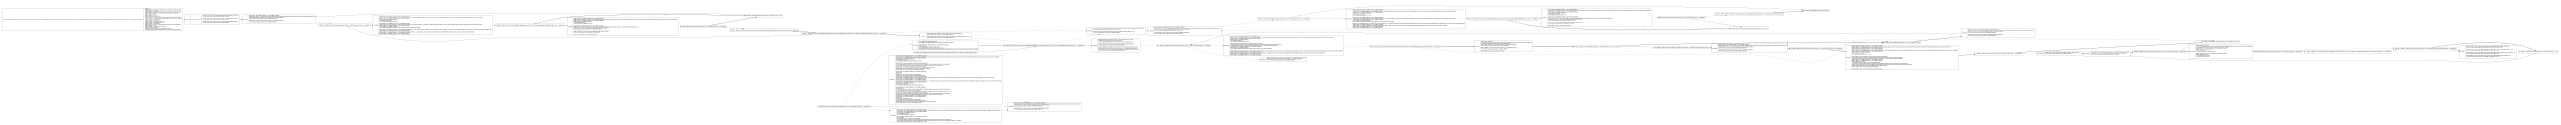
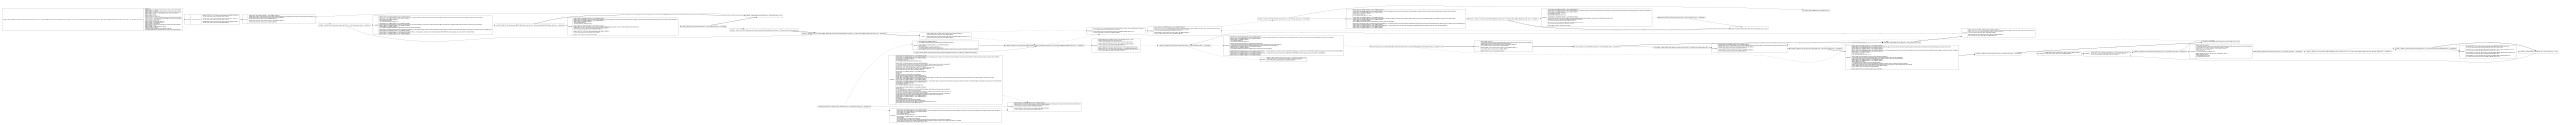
node "51: 0x0167": removed
